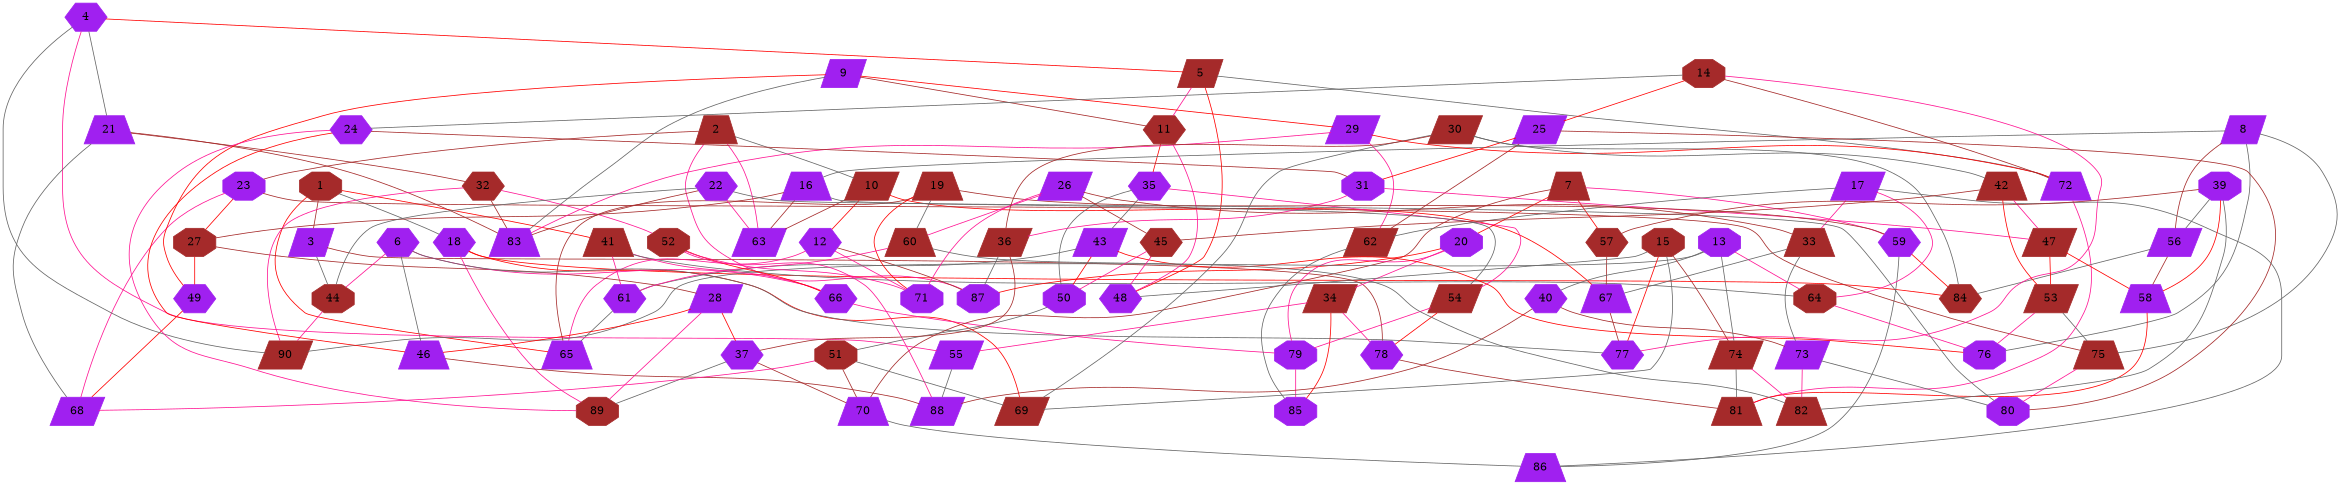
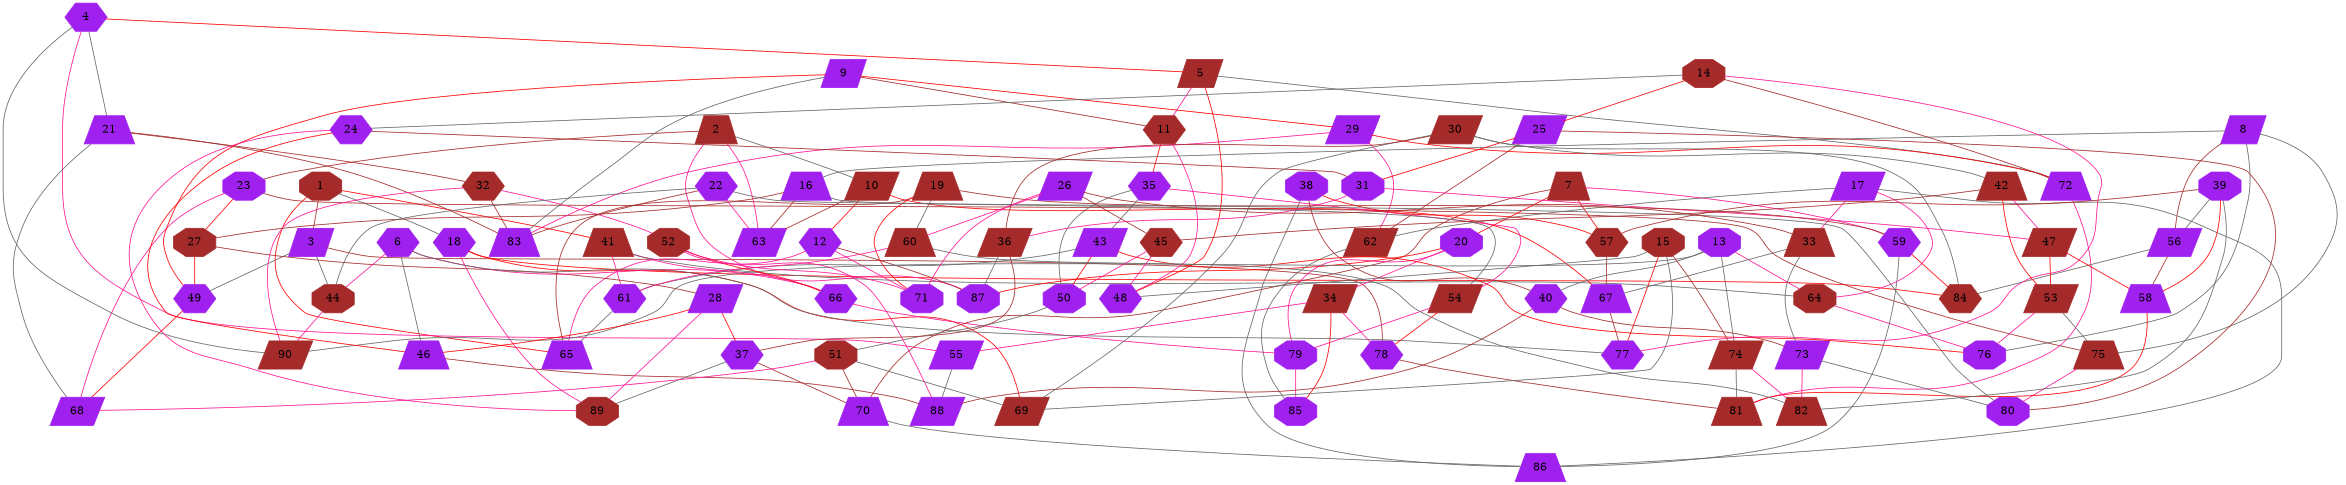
node "38": added
edge "3" -- "49": added
